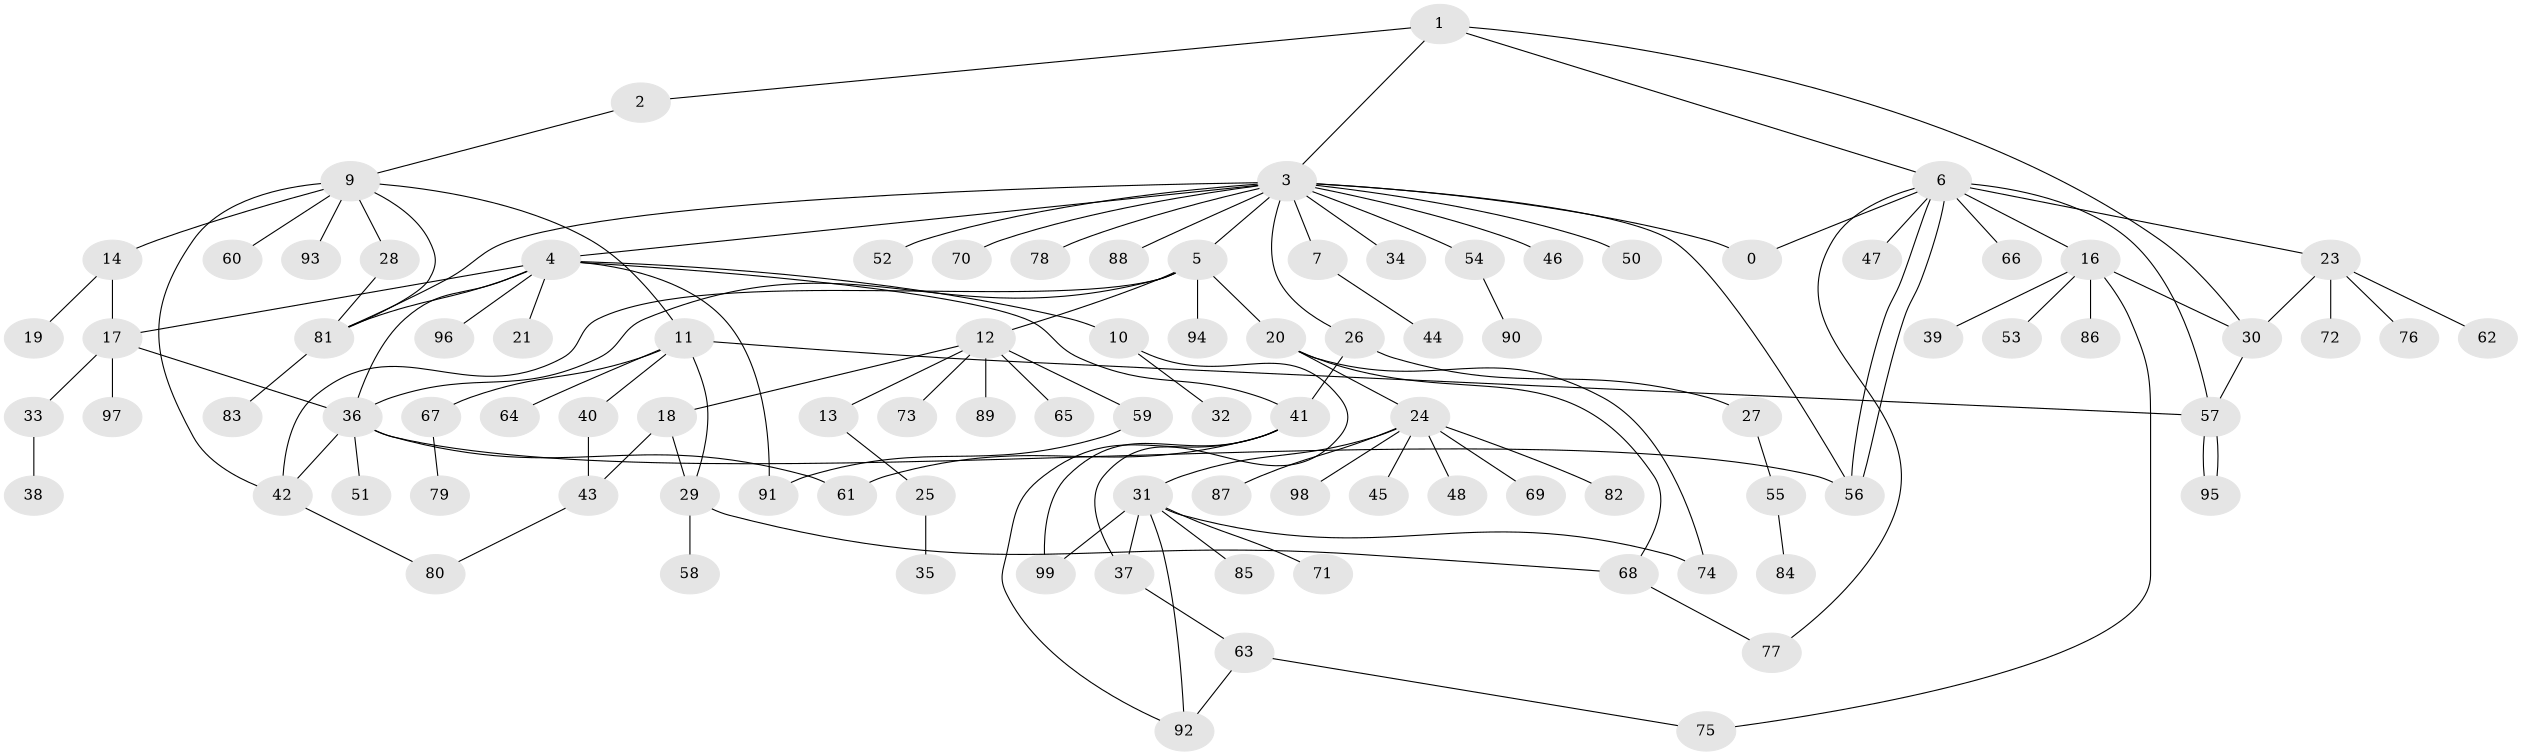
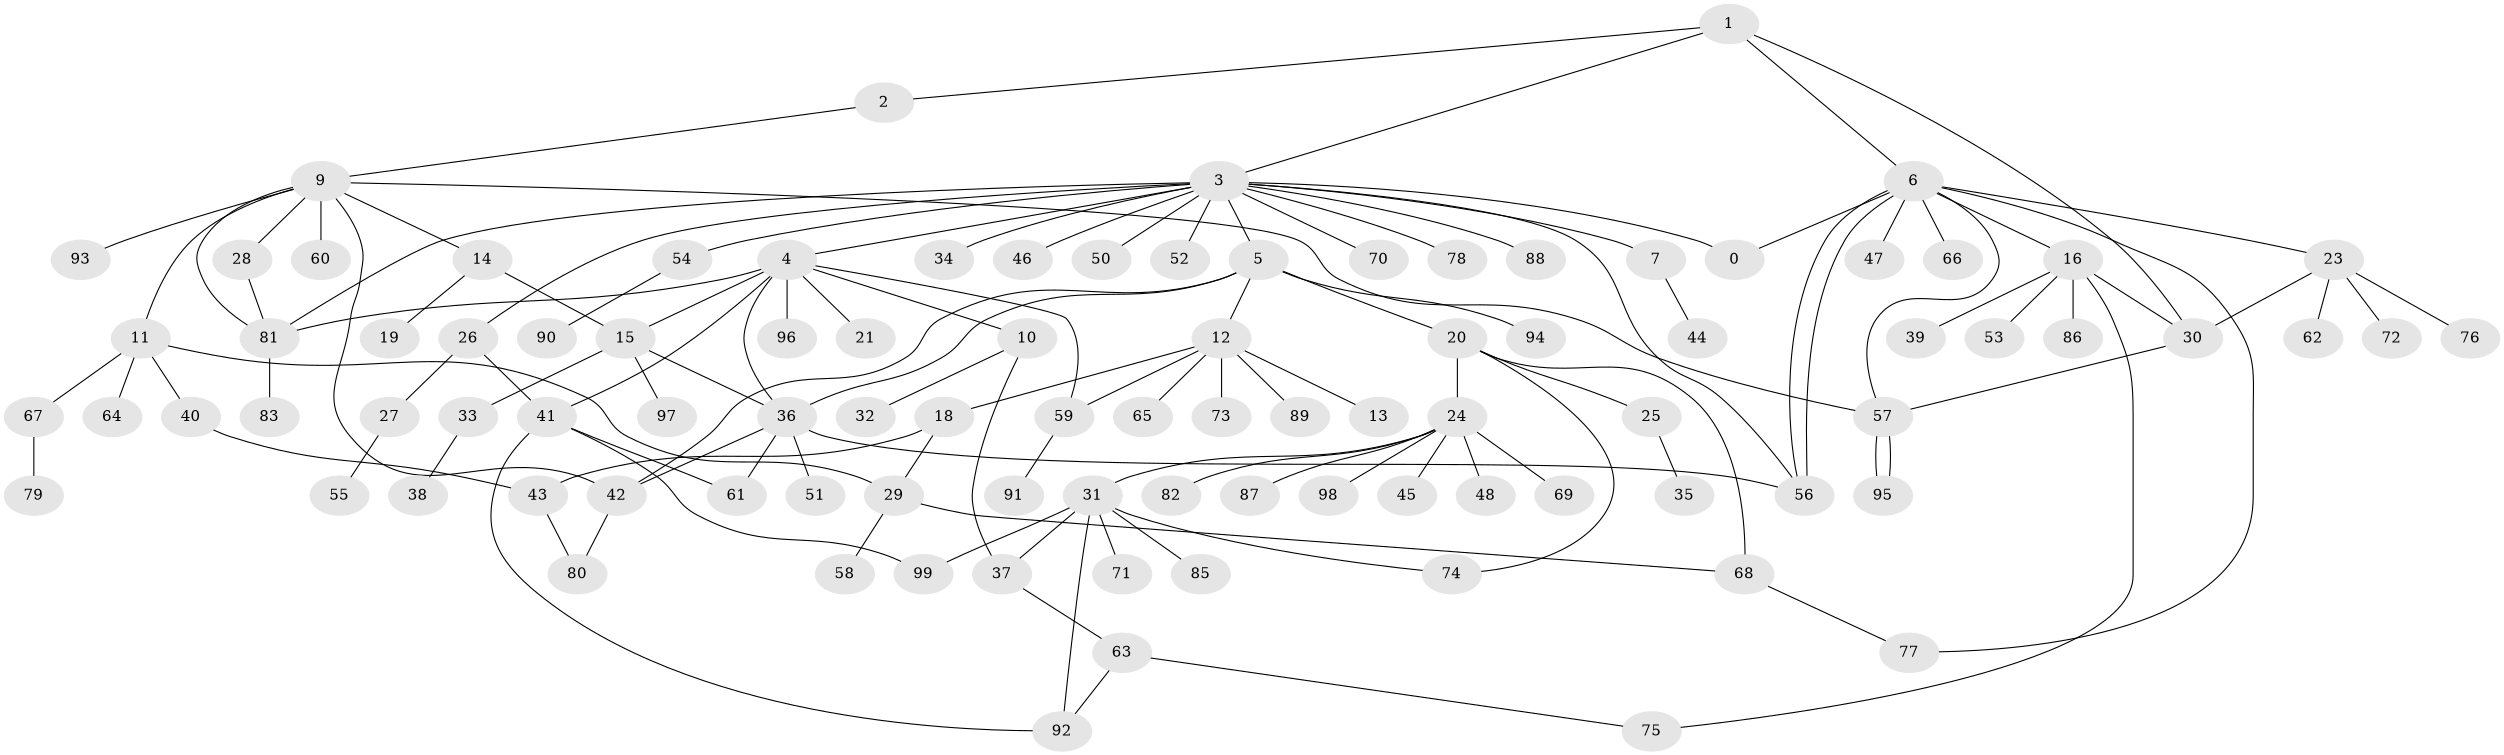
edge "4" -- "91": now "4" -- "59"
node "17": label "17" -> "15"
edge "11" -- "57": now "9" -- "57"
edge "13" -- "25": now "20" -- "25"
node "84": removed
